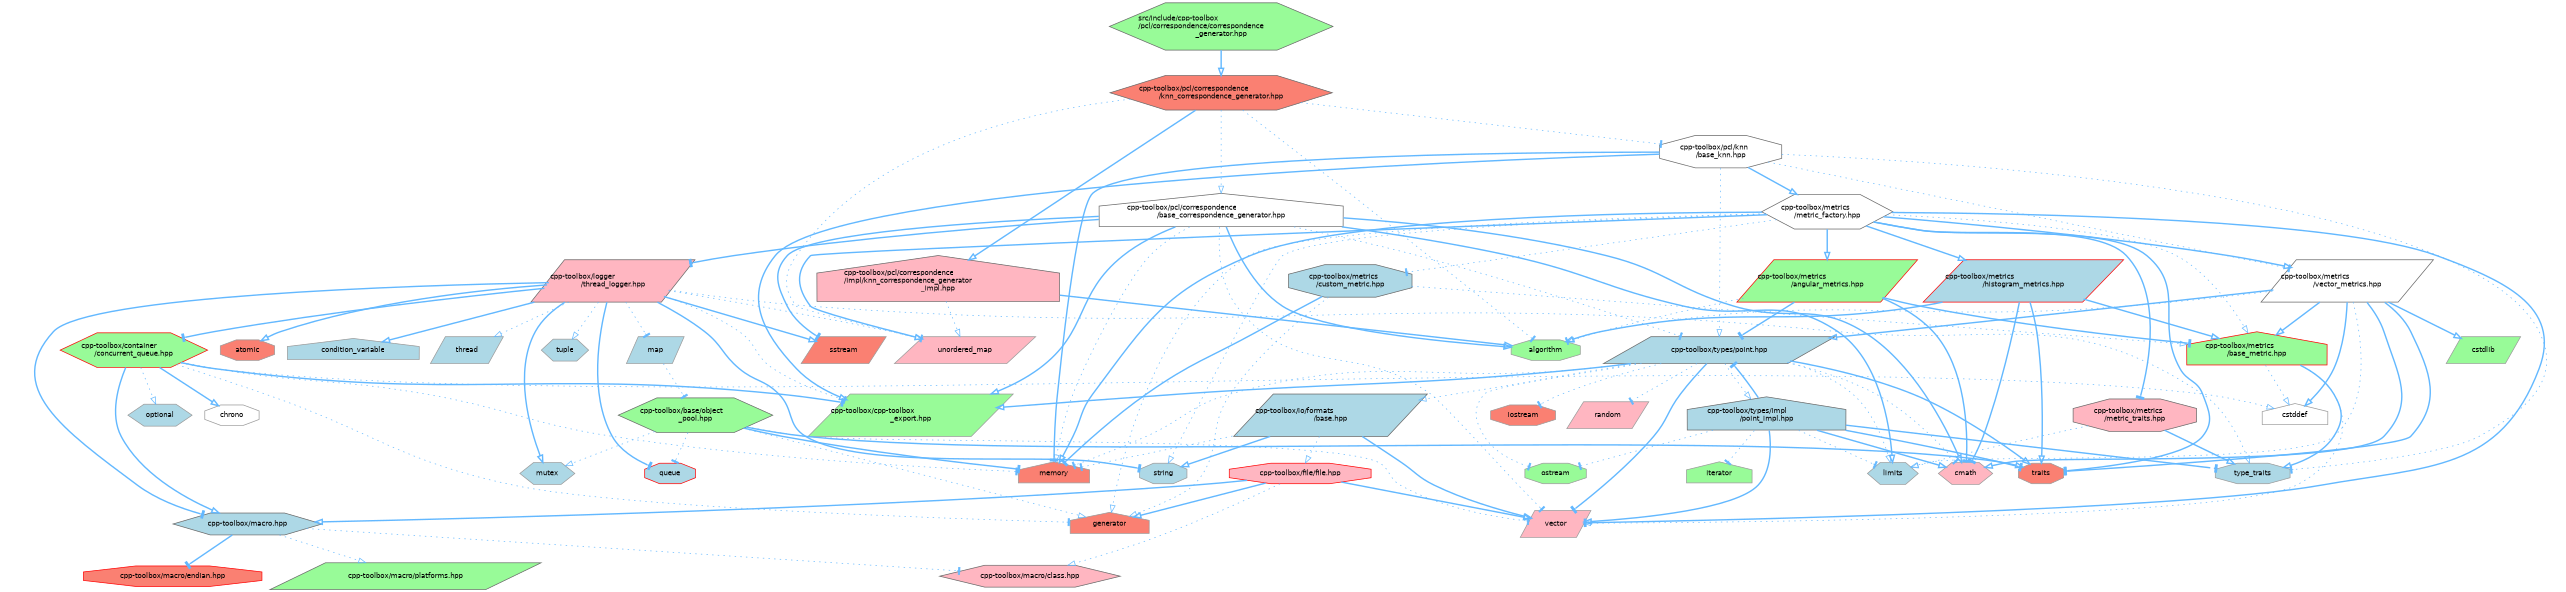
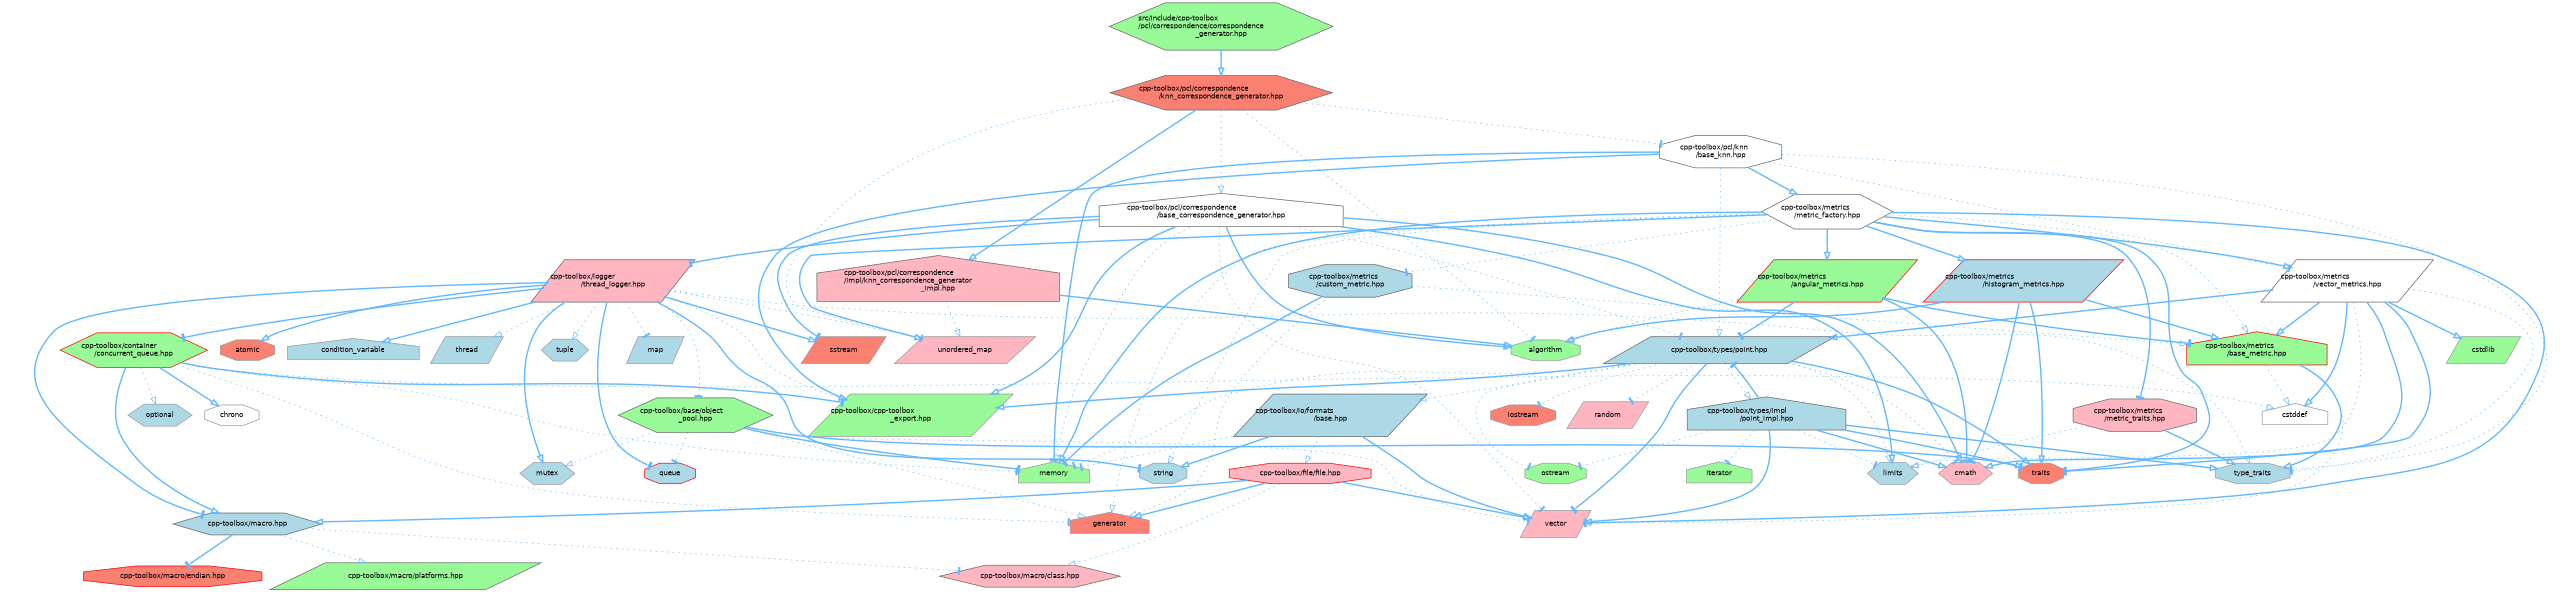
edge "cpp-toolbox/metrics /vector_metrics.hpp" -> "algorithm": now "cpp-toolbox/metrics /vector_metrics.hpp" -> "type_traits"
edge "cpp-toolbox/logger /thread_logger.hpp" -> "cpp-toolbox/cpp-toolbox _export.hpp": arrowhead tee -> onormal
edge "map" -> "cpp-toolbox/base/object _pool.hpp": now "cpp-toolbox/logger /thread_logger.hpp" -> "cpp-toolbox/base/object _pool.hpp"
edge "cpp-toolbox/types/impl /point_impl.hpp" -> "type_traits": arrowhead tee -> onormal
node "memory": fillcolor salmon -> palegreen
